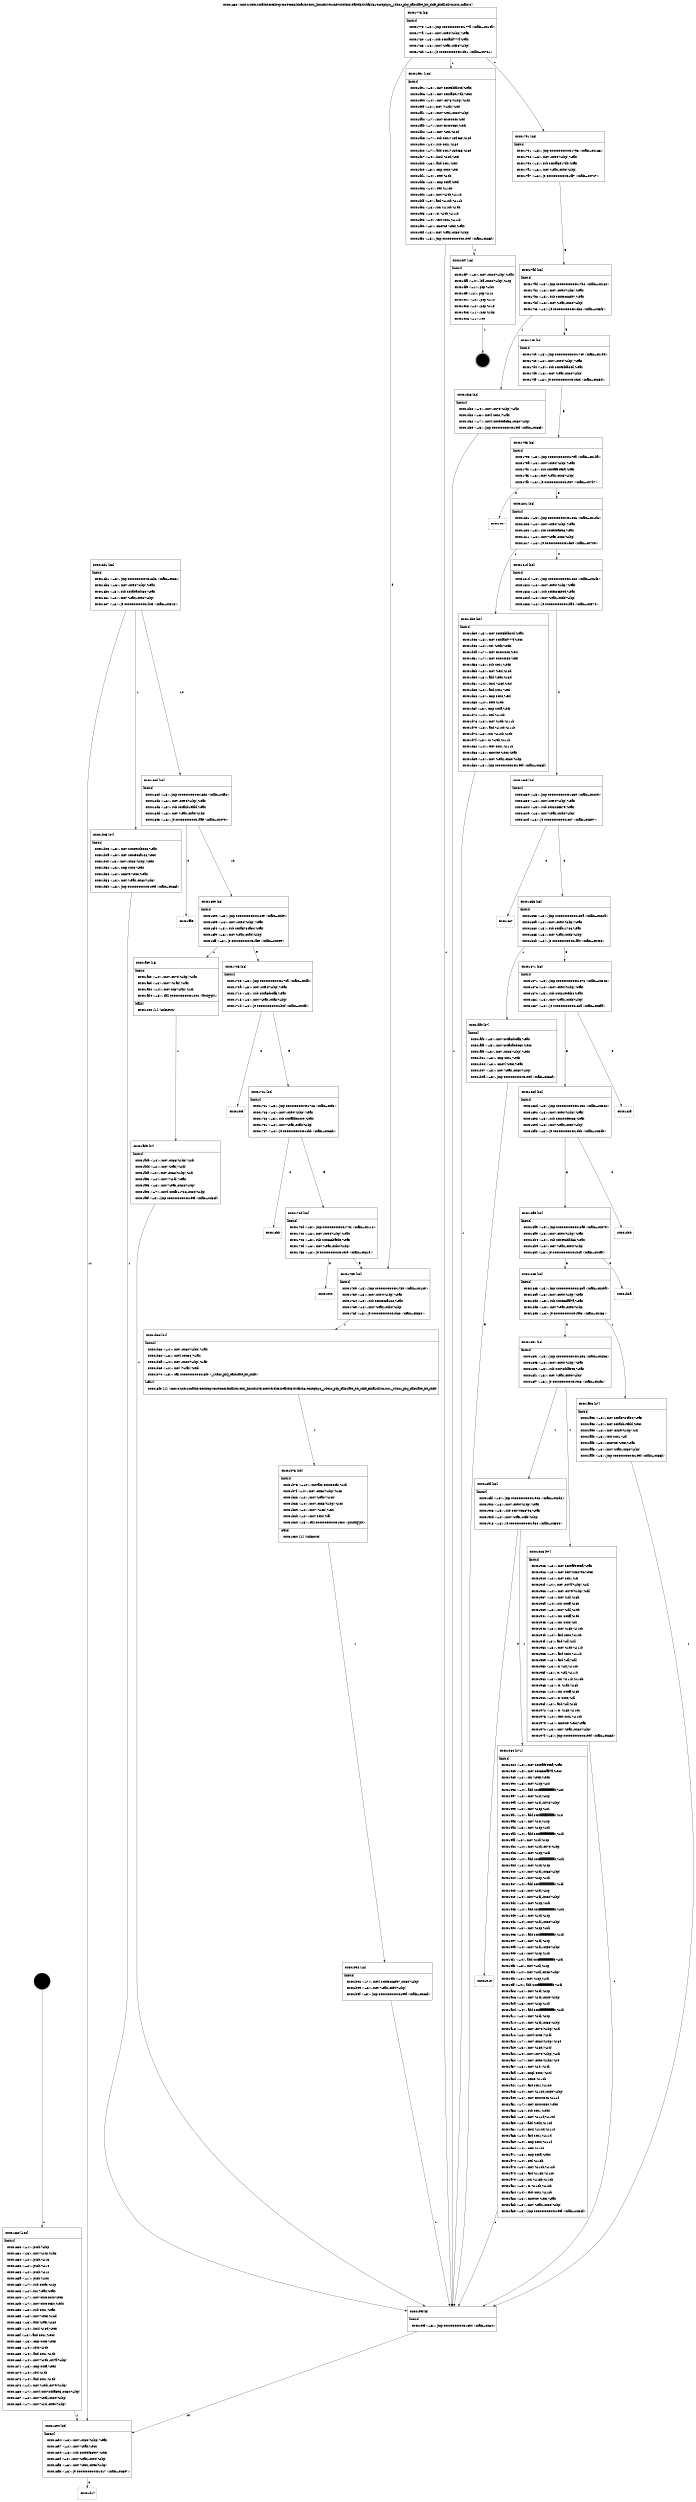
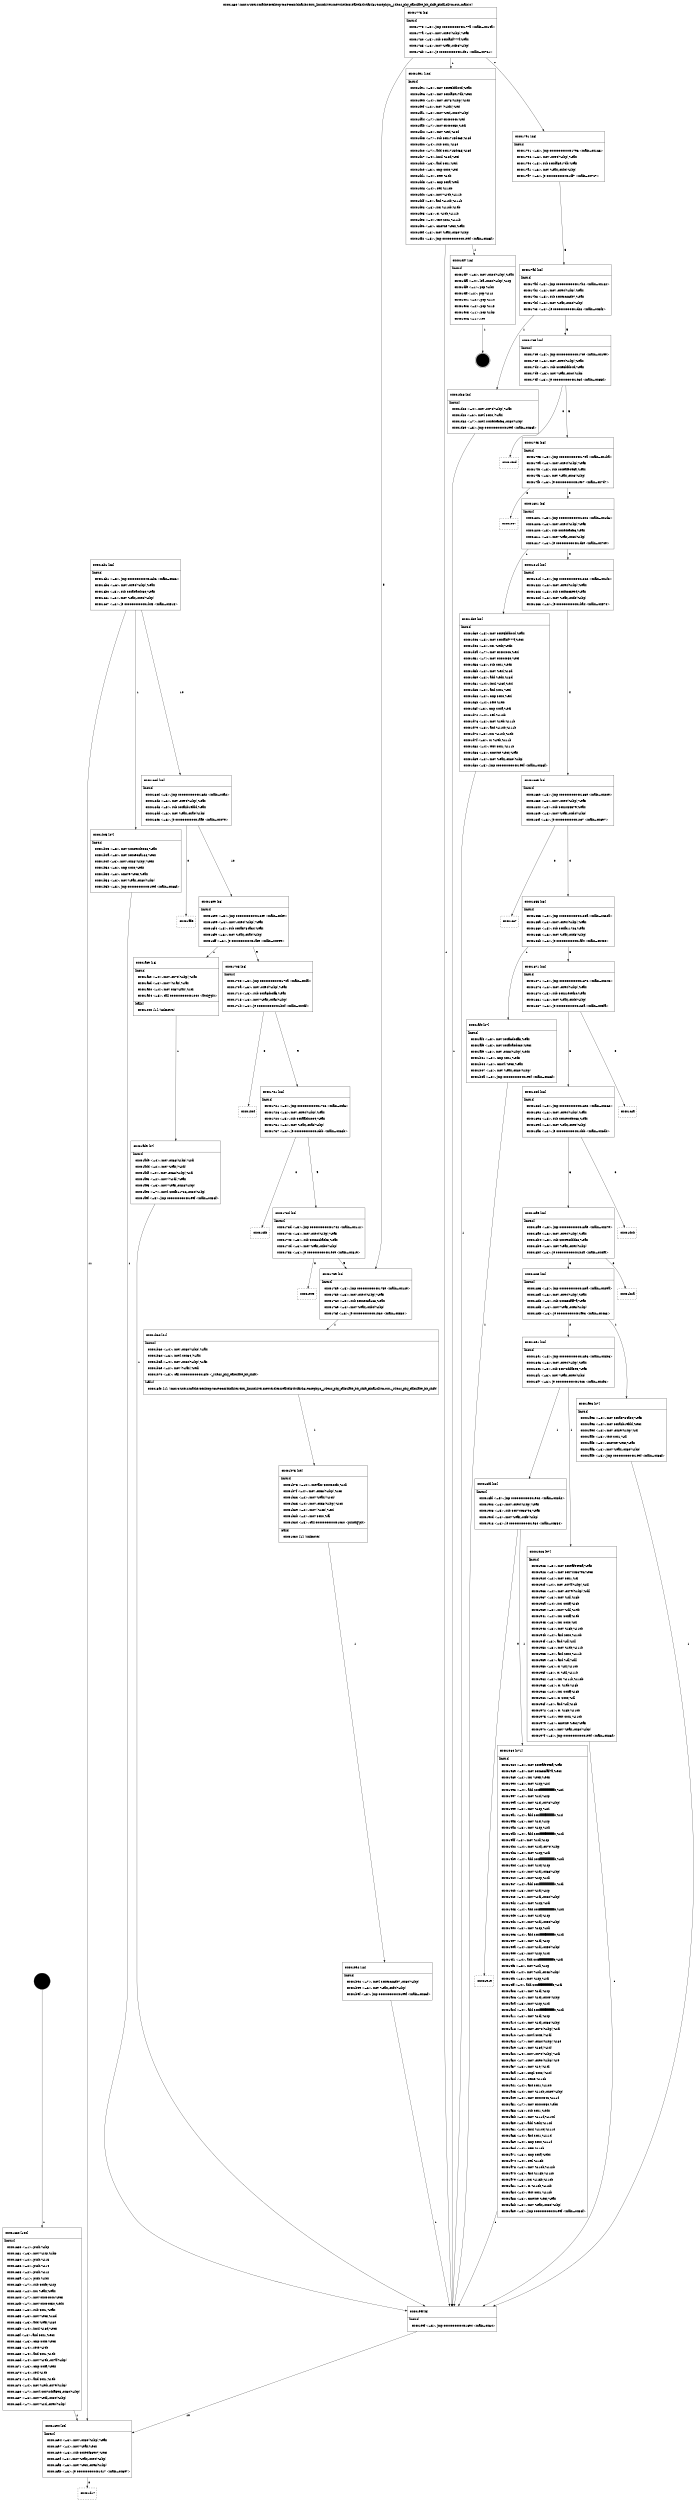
node "0x401e8d": added
edge "0x401af4 [27]" -> "0x401e9f [5]": label " 9" -> " 1"
